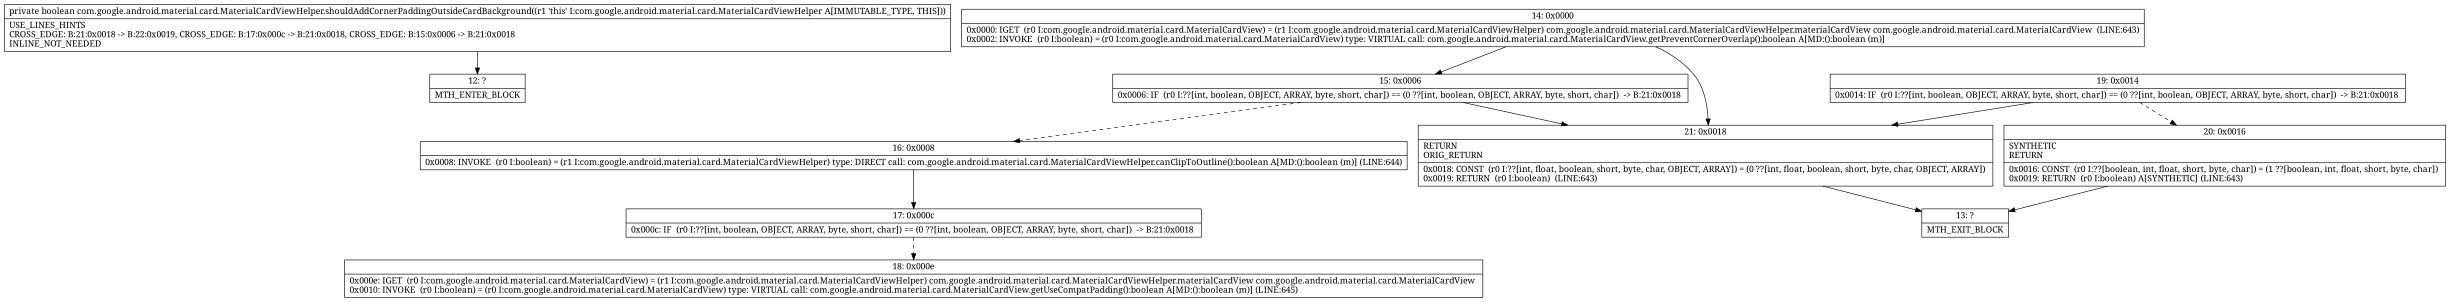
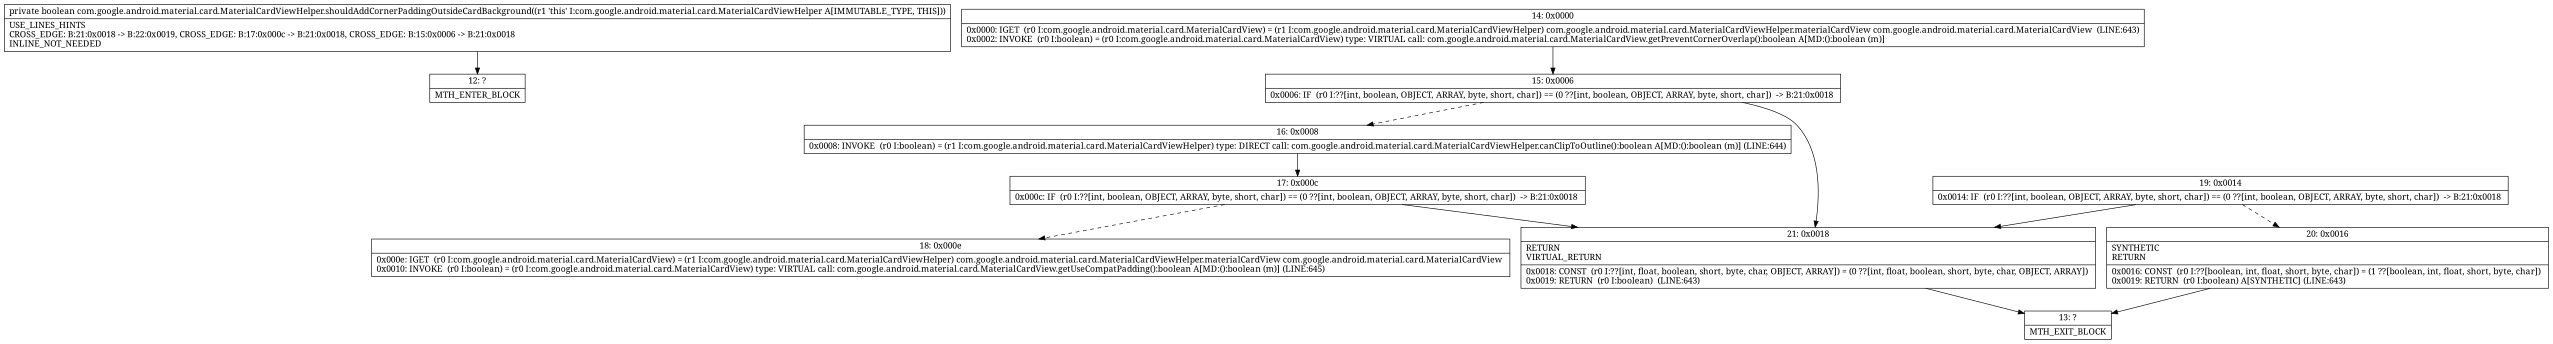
edge "14: 0x0000" -> "21: 0x0018": now "17: 0x000c" -> "21: 0x0018"
node "21: 0x0018": text "ORIG_RETURN" -> "VIRTUAL_RETURN"
